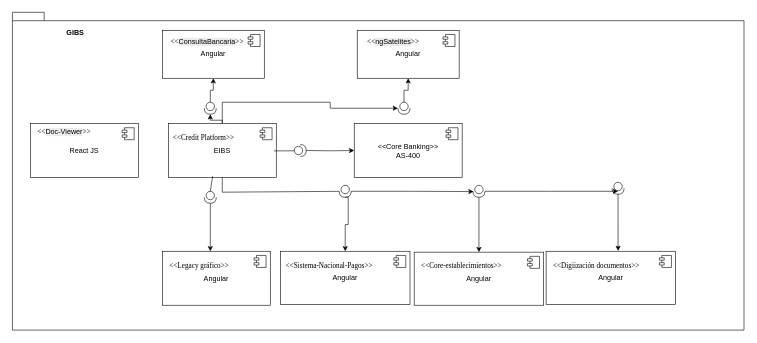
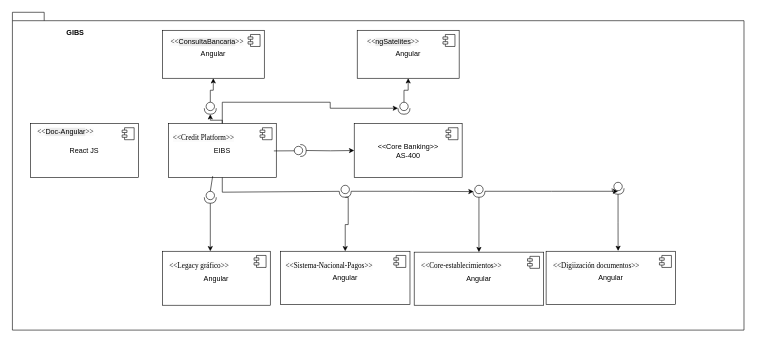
node "<<Doc-Viewer>>": label "<<Doc-Viewer>>" -> "<<Doc-Angular>>"
